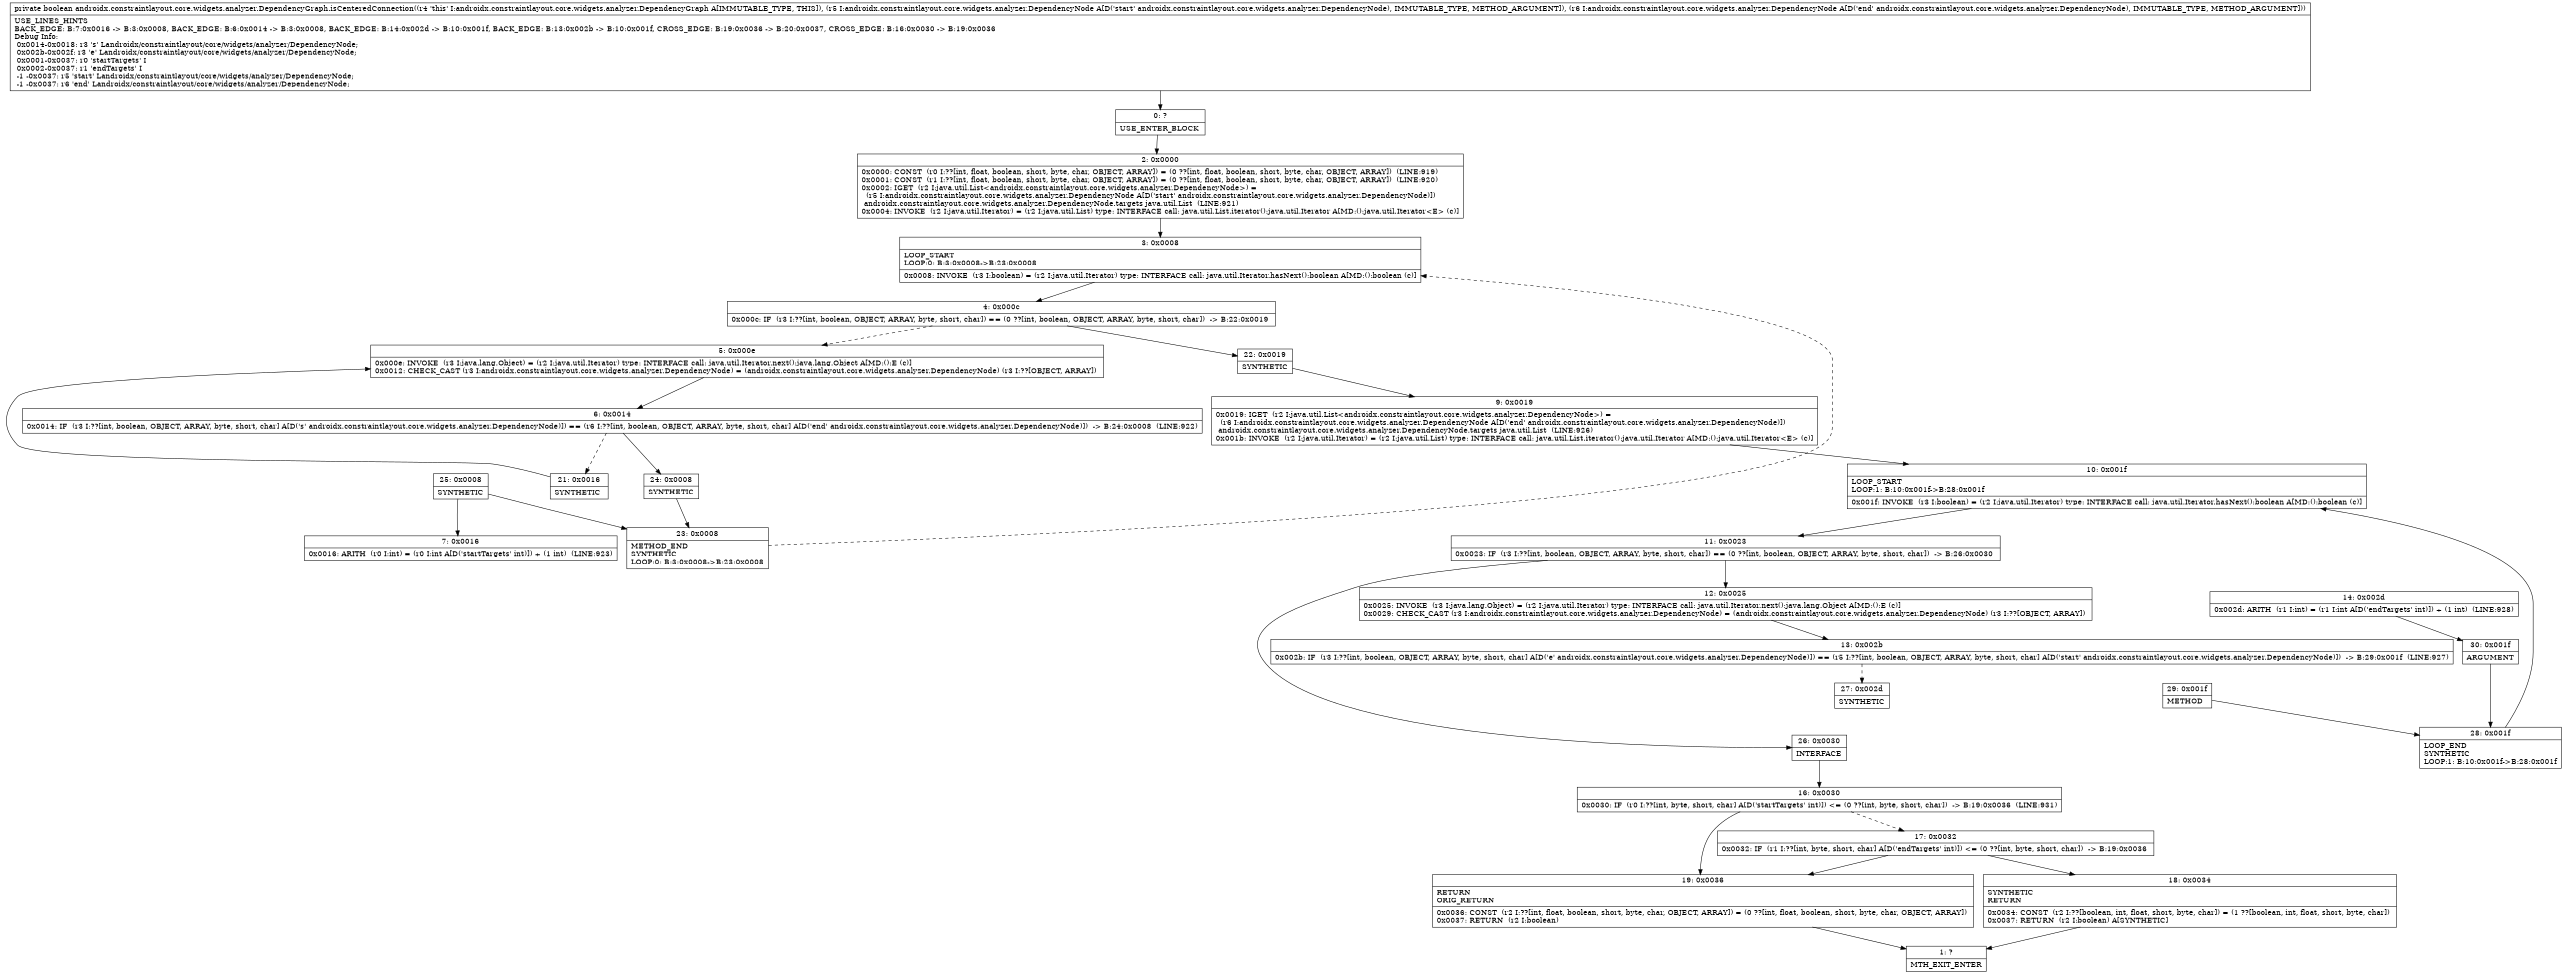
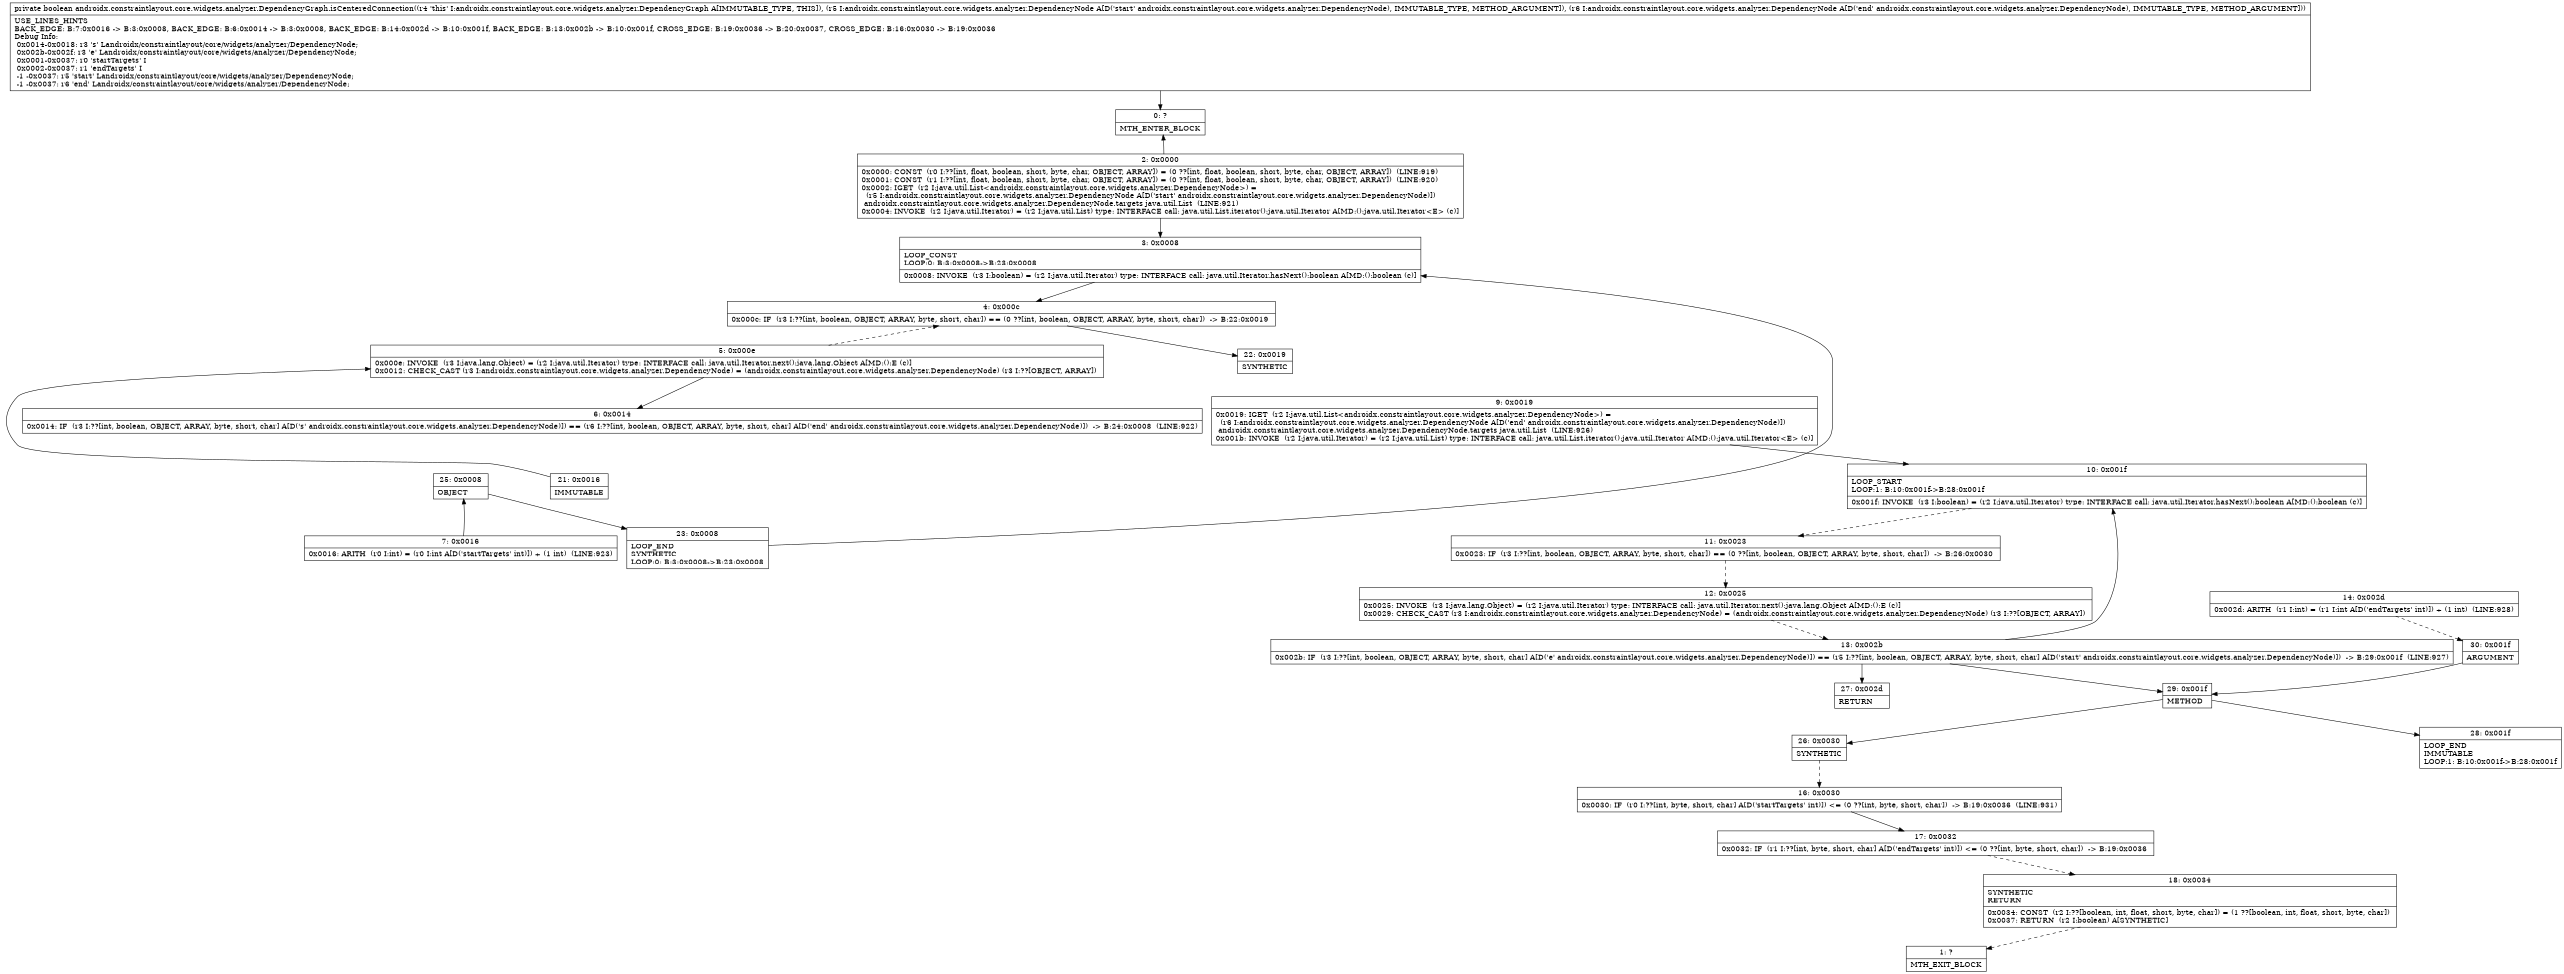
node "0: ?": text "USE_ENTER_BLOCK" -> "MTH_ENTER_BLOCK"
edge "0: ?" -> "2: 0x0000": reversed
node "3: 0x0008": text "LOOP_START" -> "LOOP_CONST"
edge "4: 0x000c" -> "5: 0x000e": reversed
edge "22: 0x0019" -> "9: 0x0019": removed
edge "6: 0x0014" -> "21: 0x0016": removed
node "24: 0x0008": removed
node "25: 0x0008": text "SYNTHETIC" -> "OBJECT"
node "21: 0x0016": text "SYNTHETIC" -> "IMMUTABLE"
edge "23: 0x0008" -> "3: 0x0008": style dashed -> solid
edge "25: 0x0008" -> "7: 0x0016": reversed
edge "10: 0x001f" -> "11: 0x0023": style solid -> dashed
node "23: 0x0008": text "METHOD_END" -> "LOOP_END"
edge "28: 0x001f" -> "10: 0x001f": now "13: 0x002b" -> "10: 0x001f"
edge "11: 0x0023" -> "12: 0x0025": style solid -> dashed
edge "14: 0x002d" -> "30: 0x001f": style solid -> dashed
edge "12: 0x0025" -> "13: 0x002b": style solid -> dashed
edge "13: 0x002b" -> "27: 0x002d": style dashed -> solid
edge "13: 0x002b" -> "29: 0x001f": added
edge "30: 0x001f" -> "28: 0x001f": now "30: 0x001f" -> "29: 0x001f"
node "27: 0x002d": text "SYNTHETIC" -> "RETURN"
edge "11: 0x0023" -> "26: 0x0030": now "29: 0x001f" -> "26: 0x0030"
node "26: 0x0030": text "INTERFACE" -> "SYNTHETIC"
node "28: 0x001f": text "SYNTHETIC" -> "IMMUTABLE"
edge "26: 0x0030" -> "16: 0x0030": style solid -> dashed
edge "16: 0x0030" -> "17: 0x0032": style dashed -> solid
edge "17: 0x0032" -> "18: 0x0034": style solid -> dashed
node "19: 0x0036": removed
edge "18: 0x0034" -> "1: ?": style solid -> dashed
node "1: ?": text "MTH_EXIT_ENTER" -> "MTH_EXIT_BLOCK"
